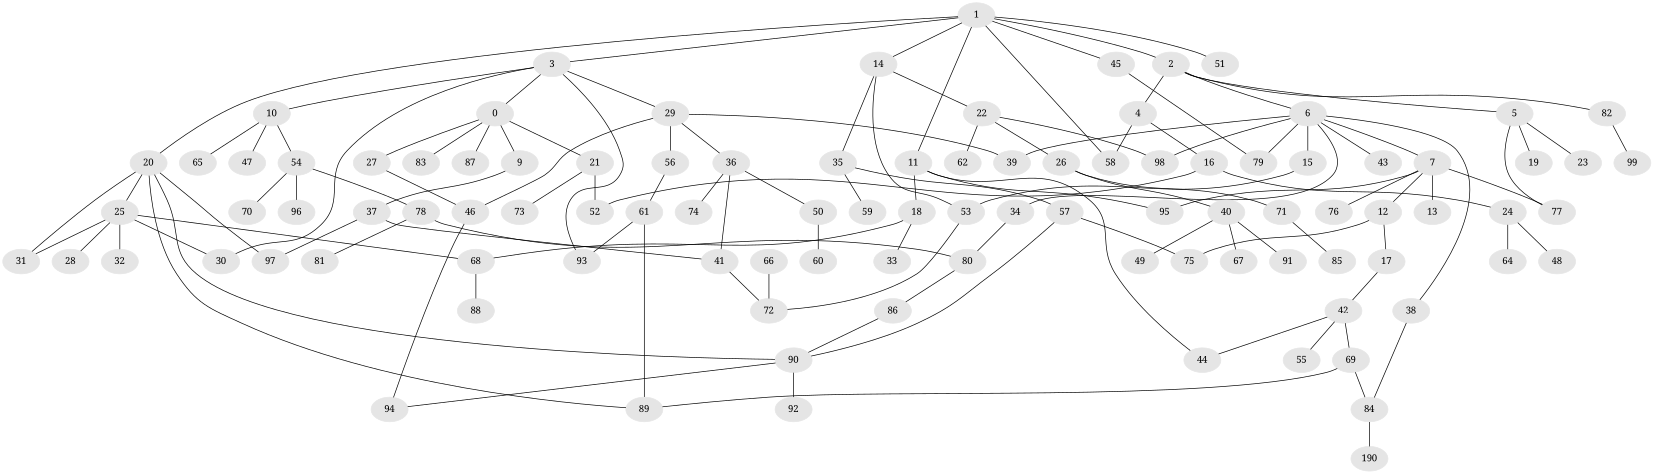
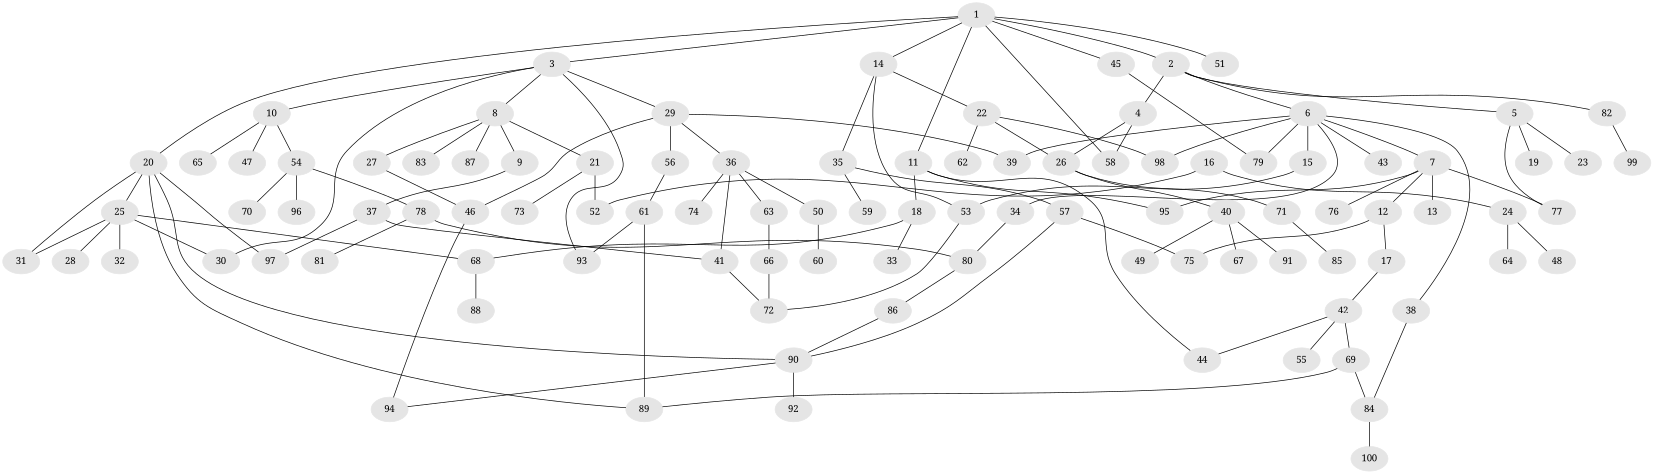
node "0": label "0" -> "8"
edge "4" -- "16": now "4" -- "26"
node "63": added
node "190": label "190" -> "100"
